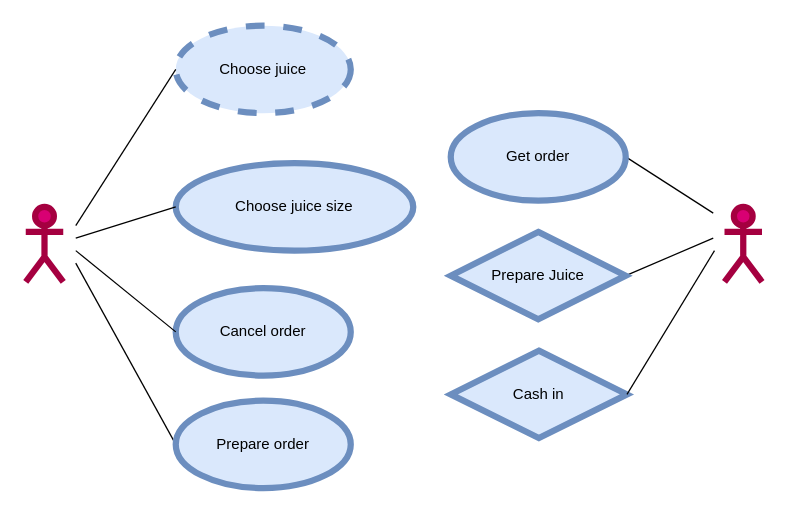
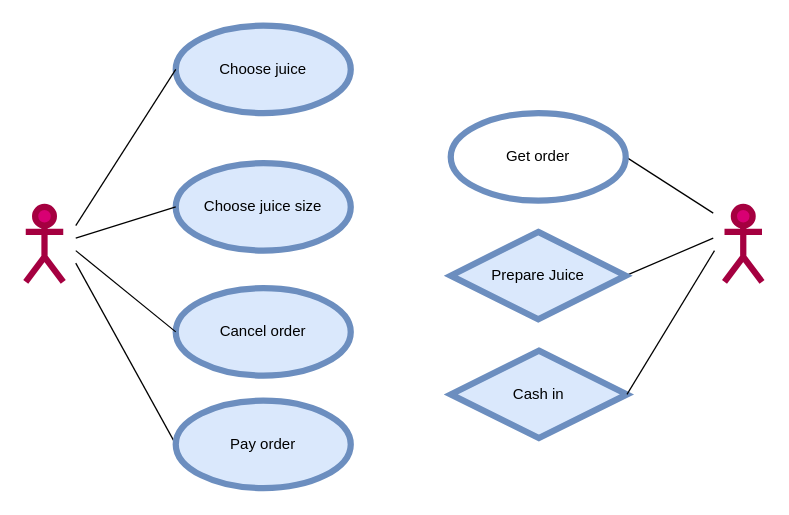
node "Choose juice": style dashed -> solid
node "Get order": fillcolor #dae8fc -> #ffffff
node "Choose juice size": size 238x88 -> 175x88
node "Prepare order": label "Prepare order" -> "Pay order"
